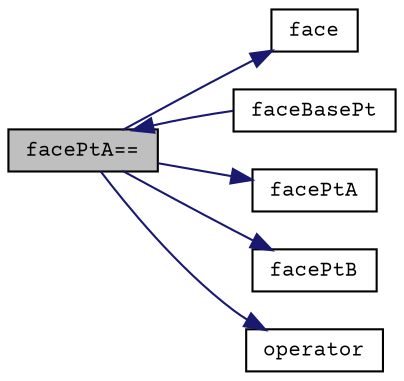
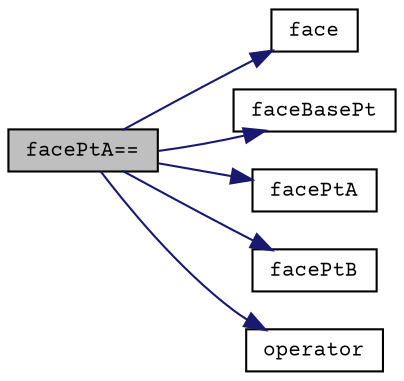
edge "faceBasePt" -> "facePtA==": reversed
